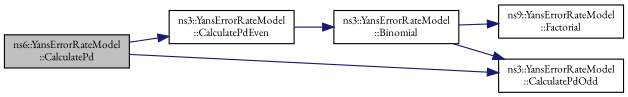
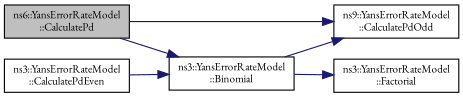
node "ns9::YansErrorRateModel ::Factorial": label "ns9::YansErrorRateModel ::Factorial" -> "ns3::YansErrorRateModel ::Factorial"
edge "ns6::YansErrorRateModel ::CalculatePd" -> "ns3::YansErrorRateModel ::CalculatePdEven": now "ns6::YansErrorRateModel ::CalculatePd" -> "ns3::YansErrorRateModel ::Binomial"
node "ns3::YansErrorRateModel ::CalculatePdOdd": label "ns3::YansErrorRateModel ::CalculatePdOdd" -> "ns9::YansErrorRateModel ::CalculatePdOdd"
